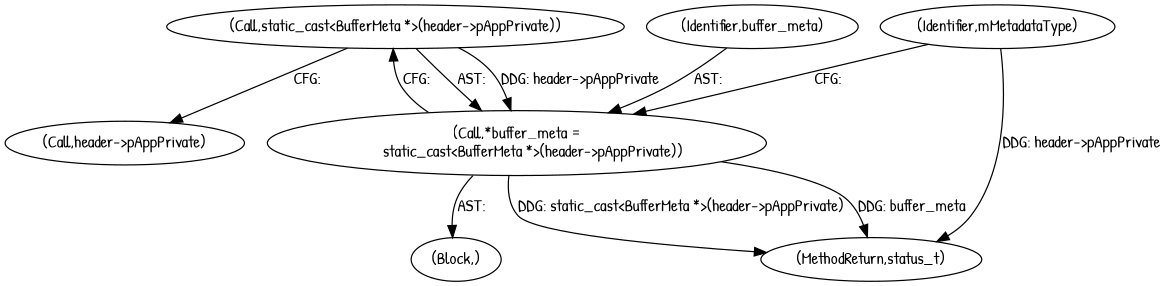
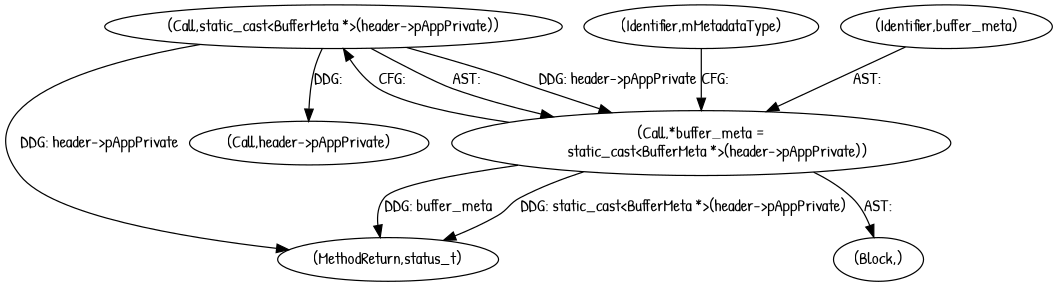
edge "(Call,static_cast<BufferMeta *>(header->pAppPrivate))" -> "(Call,header->pAppPrivate)": label "CFG: " -> "DDG: "
edge "(Identifier,mMetadataType)" -> "(MethodReturn,status_t)": now "(Call,static_cast<BufferMeta *>(header->pAppPrivate))" -> "(MethodReturn,status_t)"
